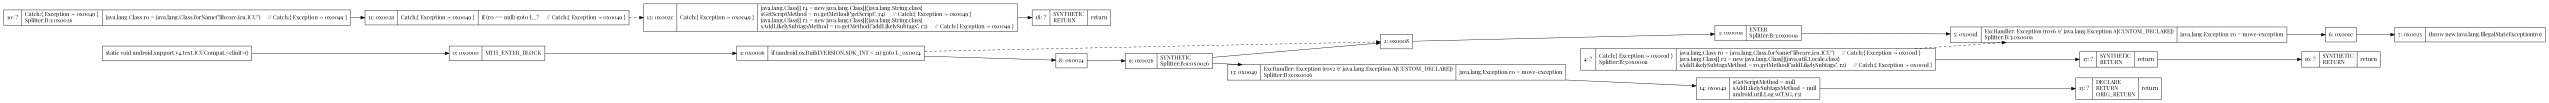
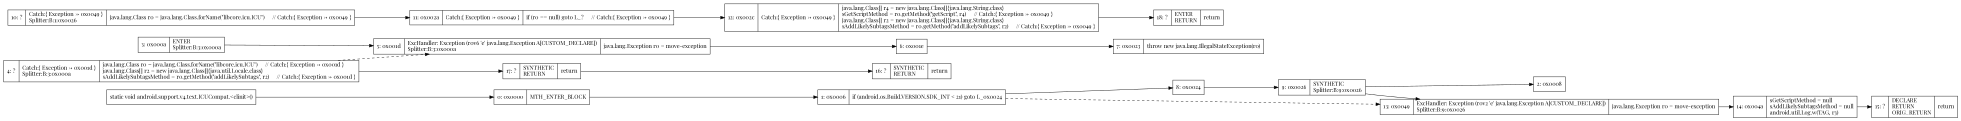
node "18: ?": text "SYNTHETIC" -> "ENTER"
edge "11: 0x002a" -> "12: 0x002c": style dashed -> solid
edge "2: 0x0008" -> "3: 0x000a": removed
edge "1: 0x0006" -> "2: 0x0008": now "1: 0x0006" -> "13: 0x0049"
